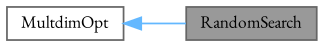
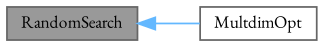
edge "RandomSearch" -> "MultdimOpt": reversed
